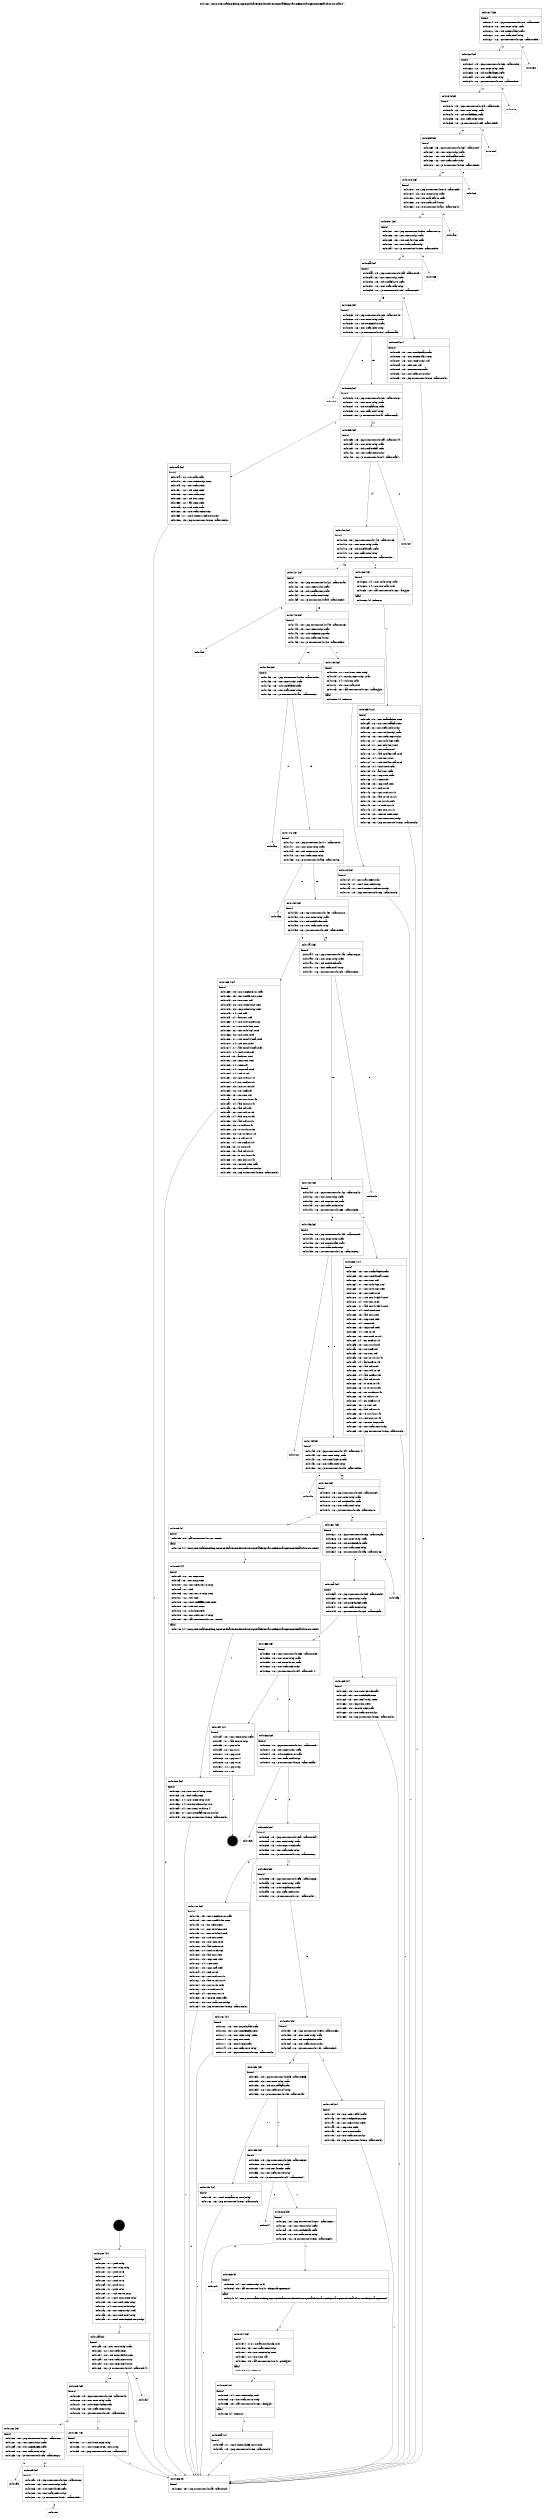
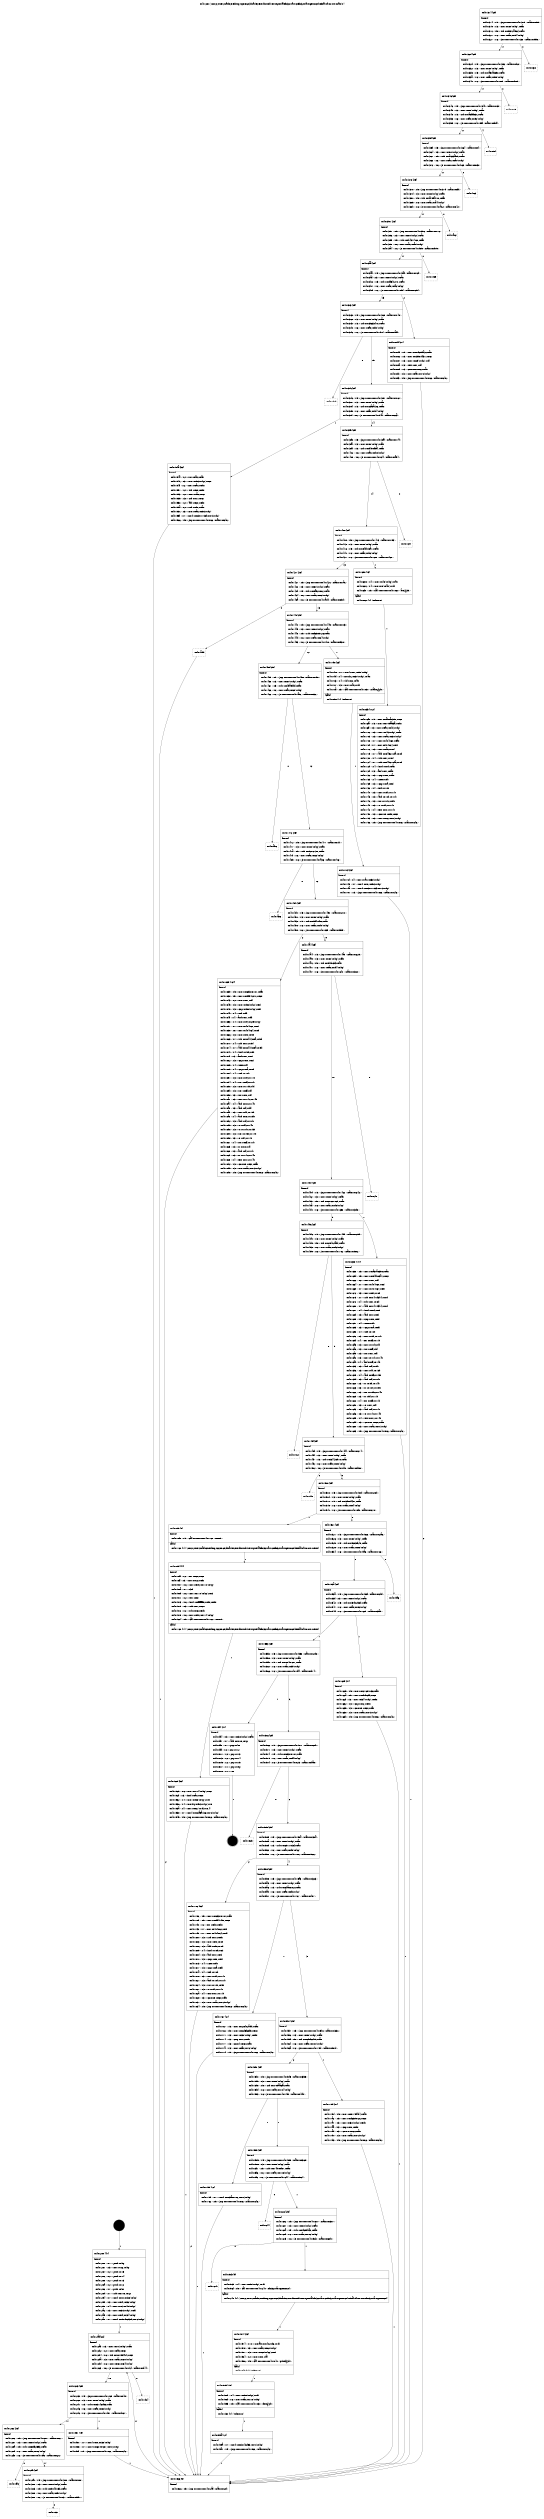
edge "0x4016f5 [102]" -> "0x401ec6 [5]": now "0x401add" -> "0x401ec6 [5]"
edge "0x401585 [25]" -> "0x401767 [27]": now "0x40159e [25]" -> "0x401767 [27]"
